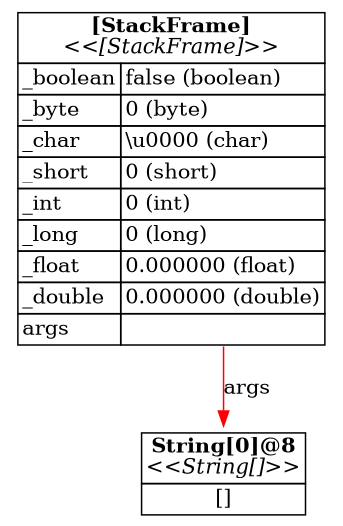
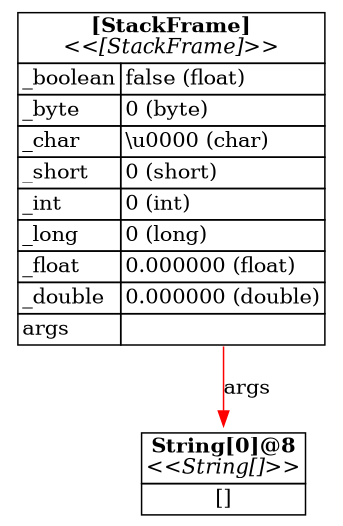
node "[StackFrame]": text "false (boolean)" -> "false (float)"
